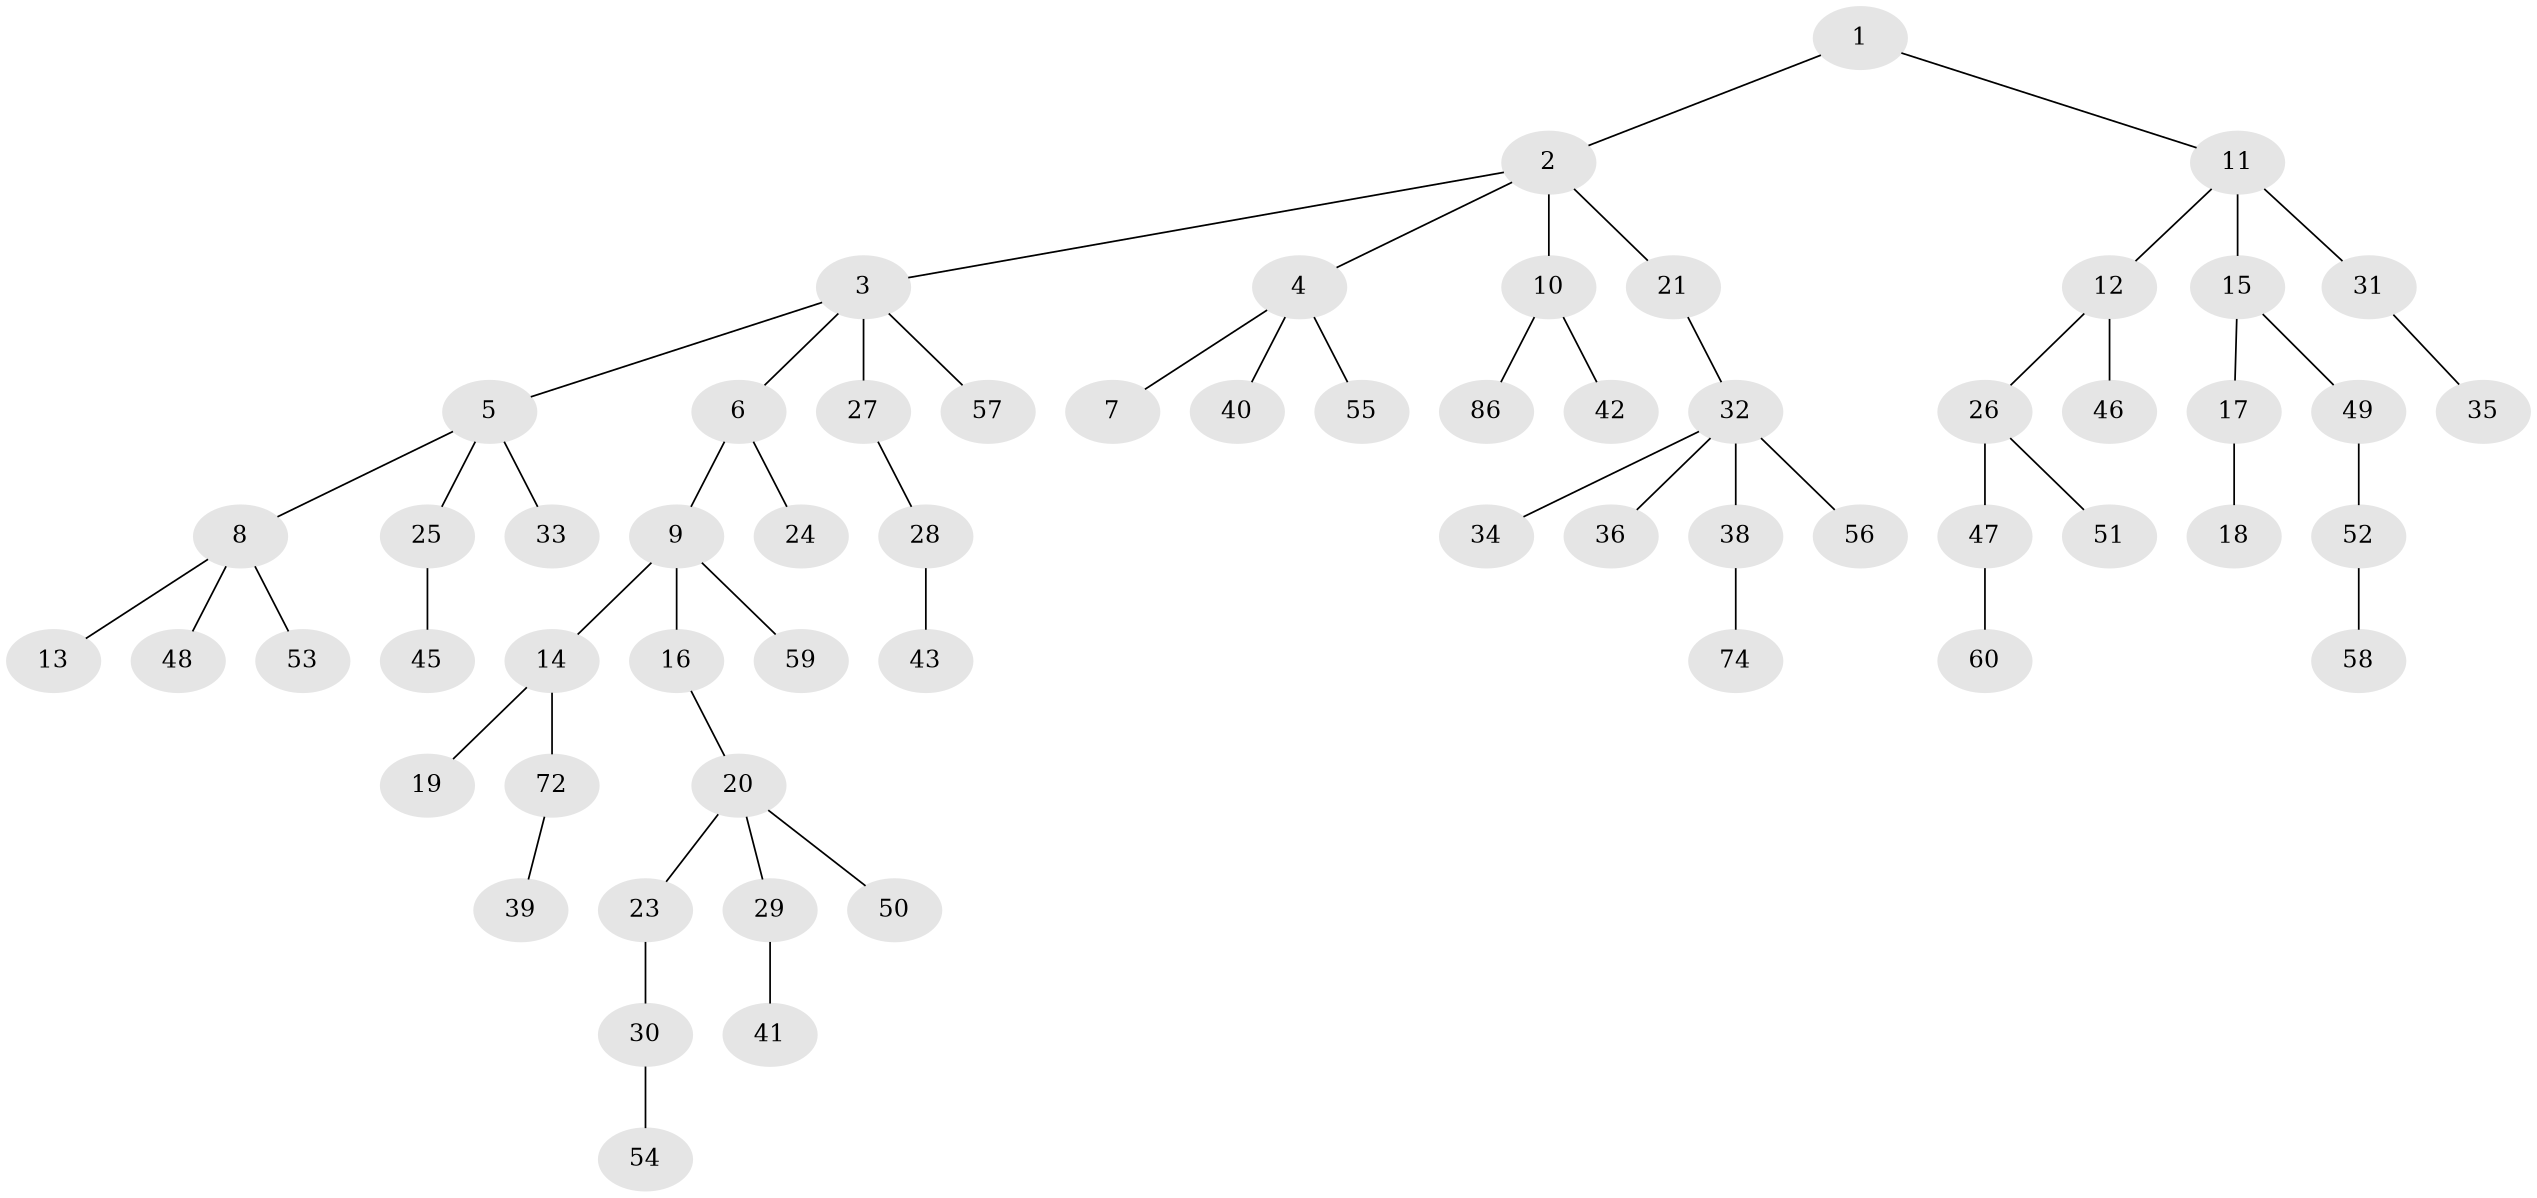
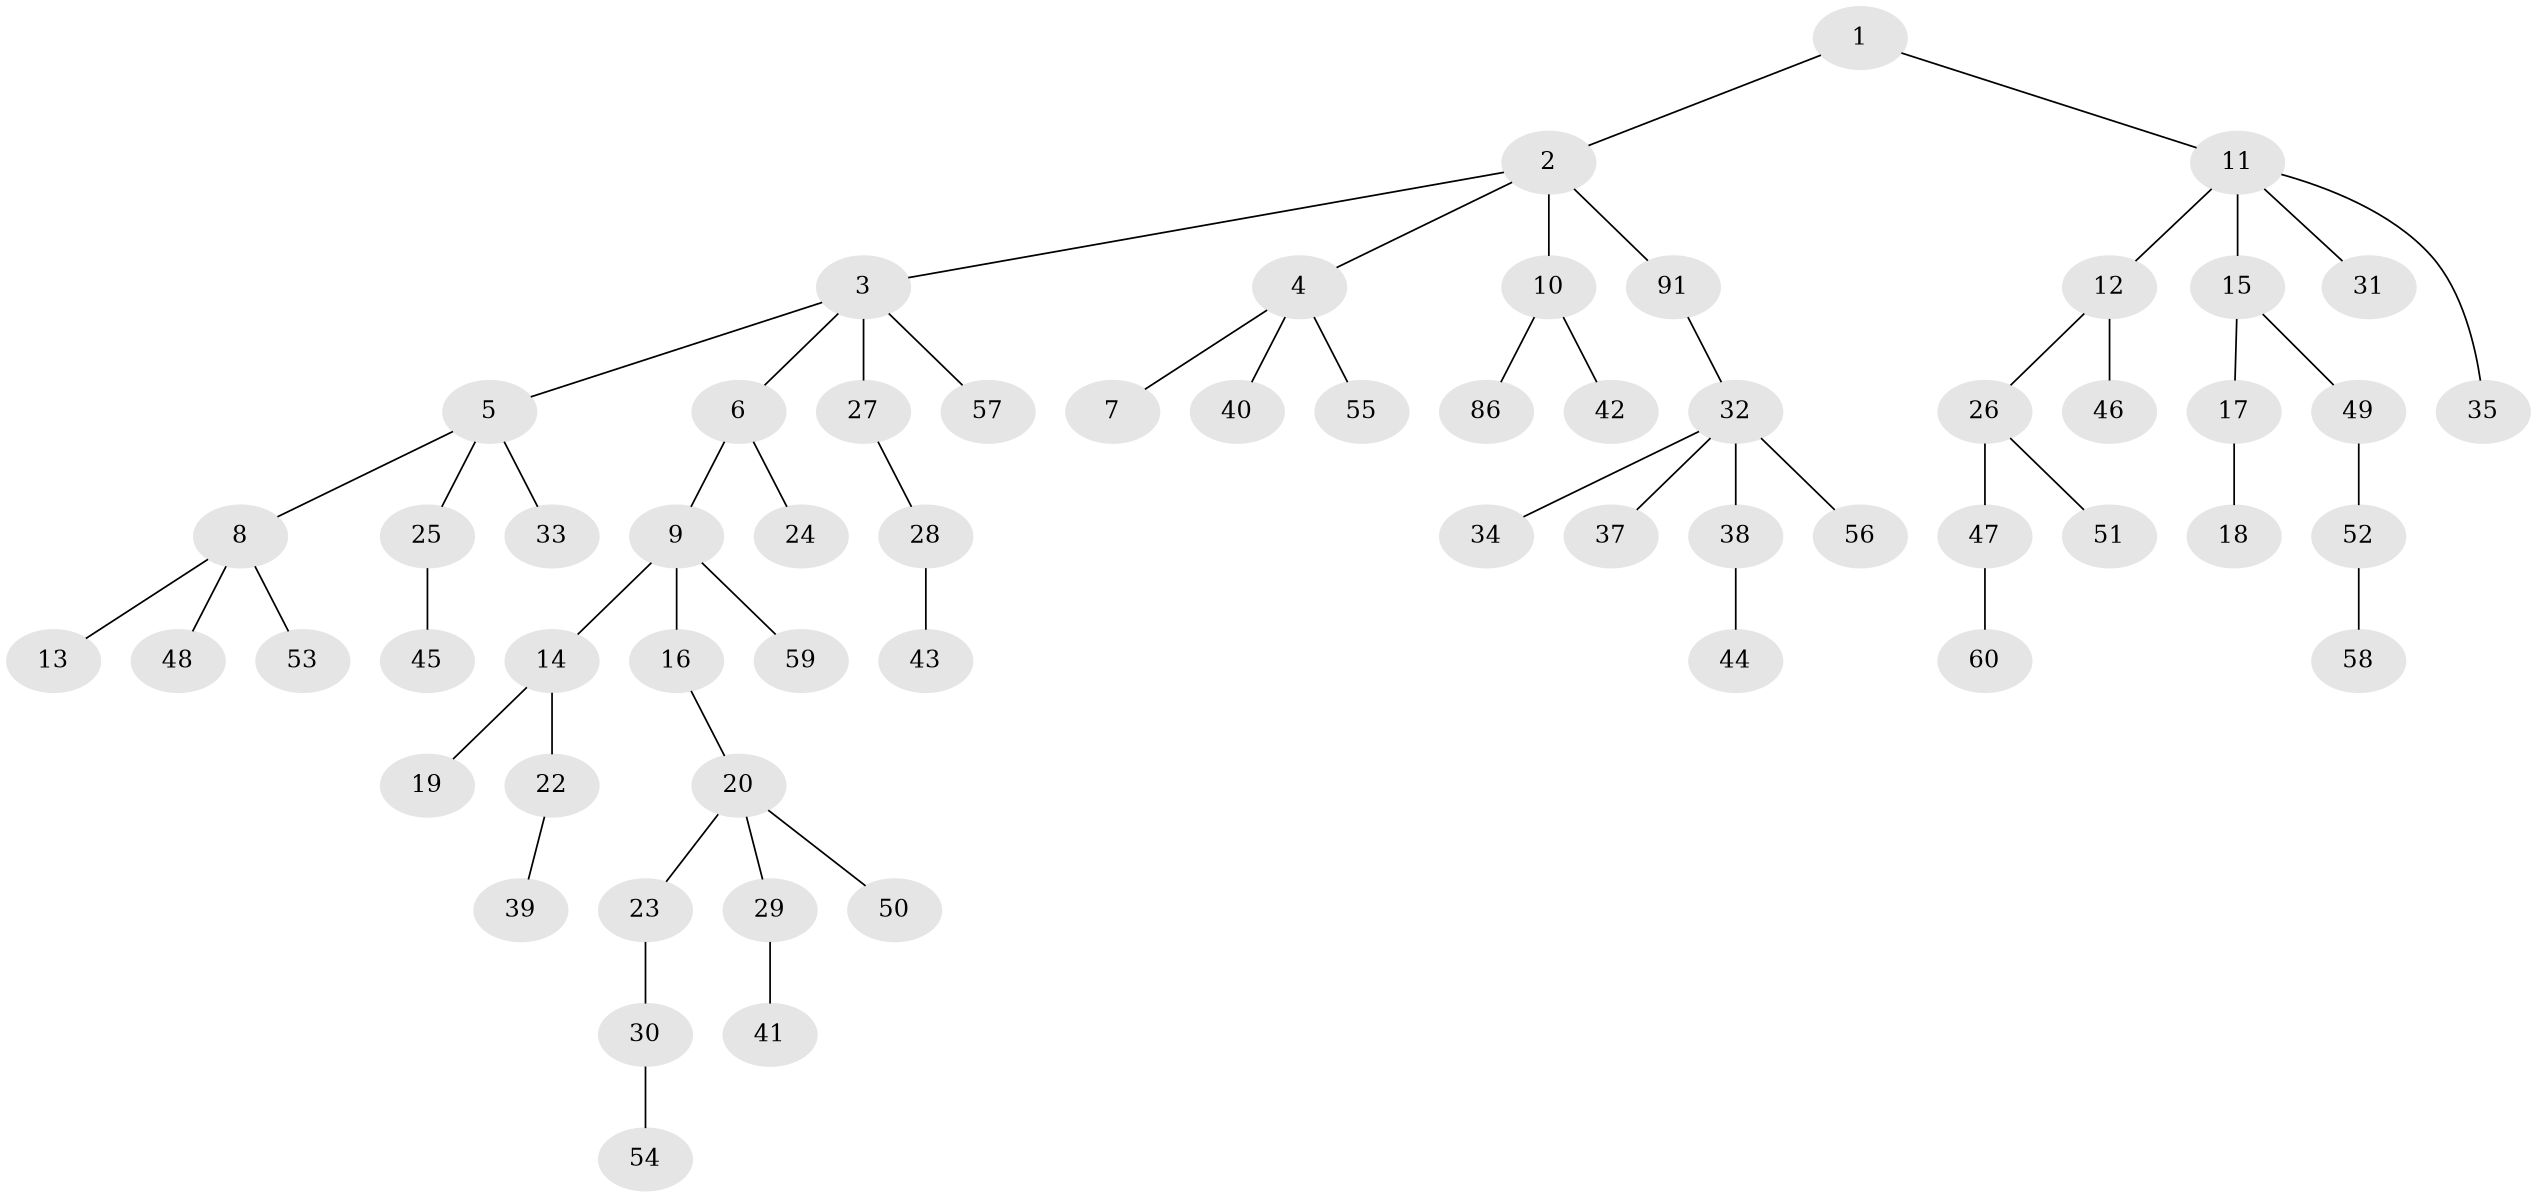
node "21": label "21" -> "91"
edge "31" -- "35": now "11" -- "35"
node "36": label "36" -> "37"
node "74": label "74" -> "44"
node "72": label "72" -> "22"
